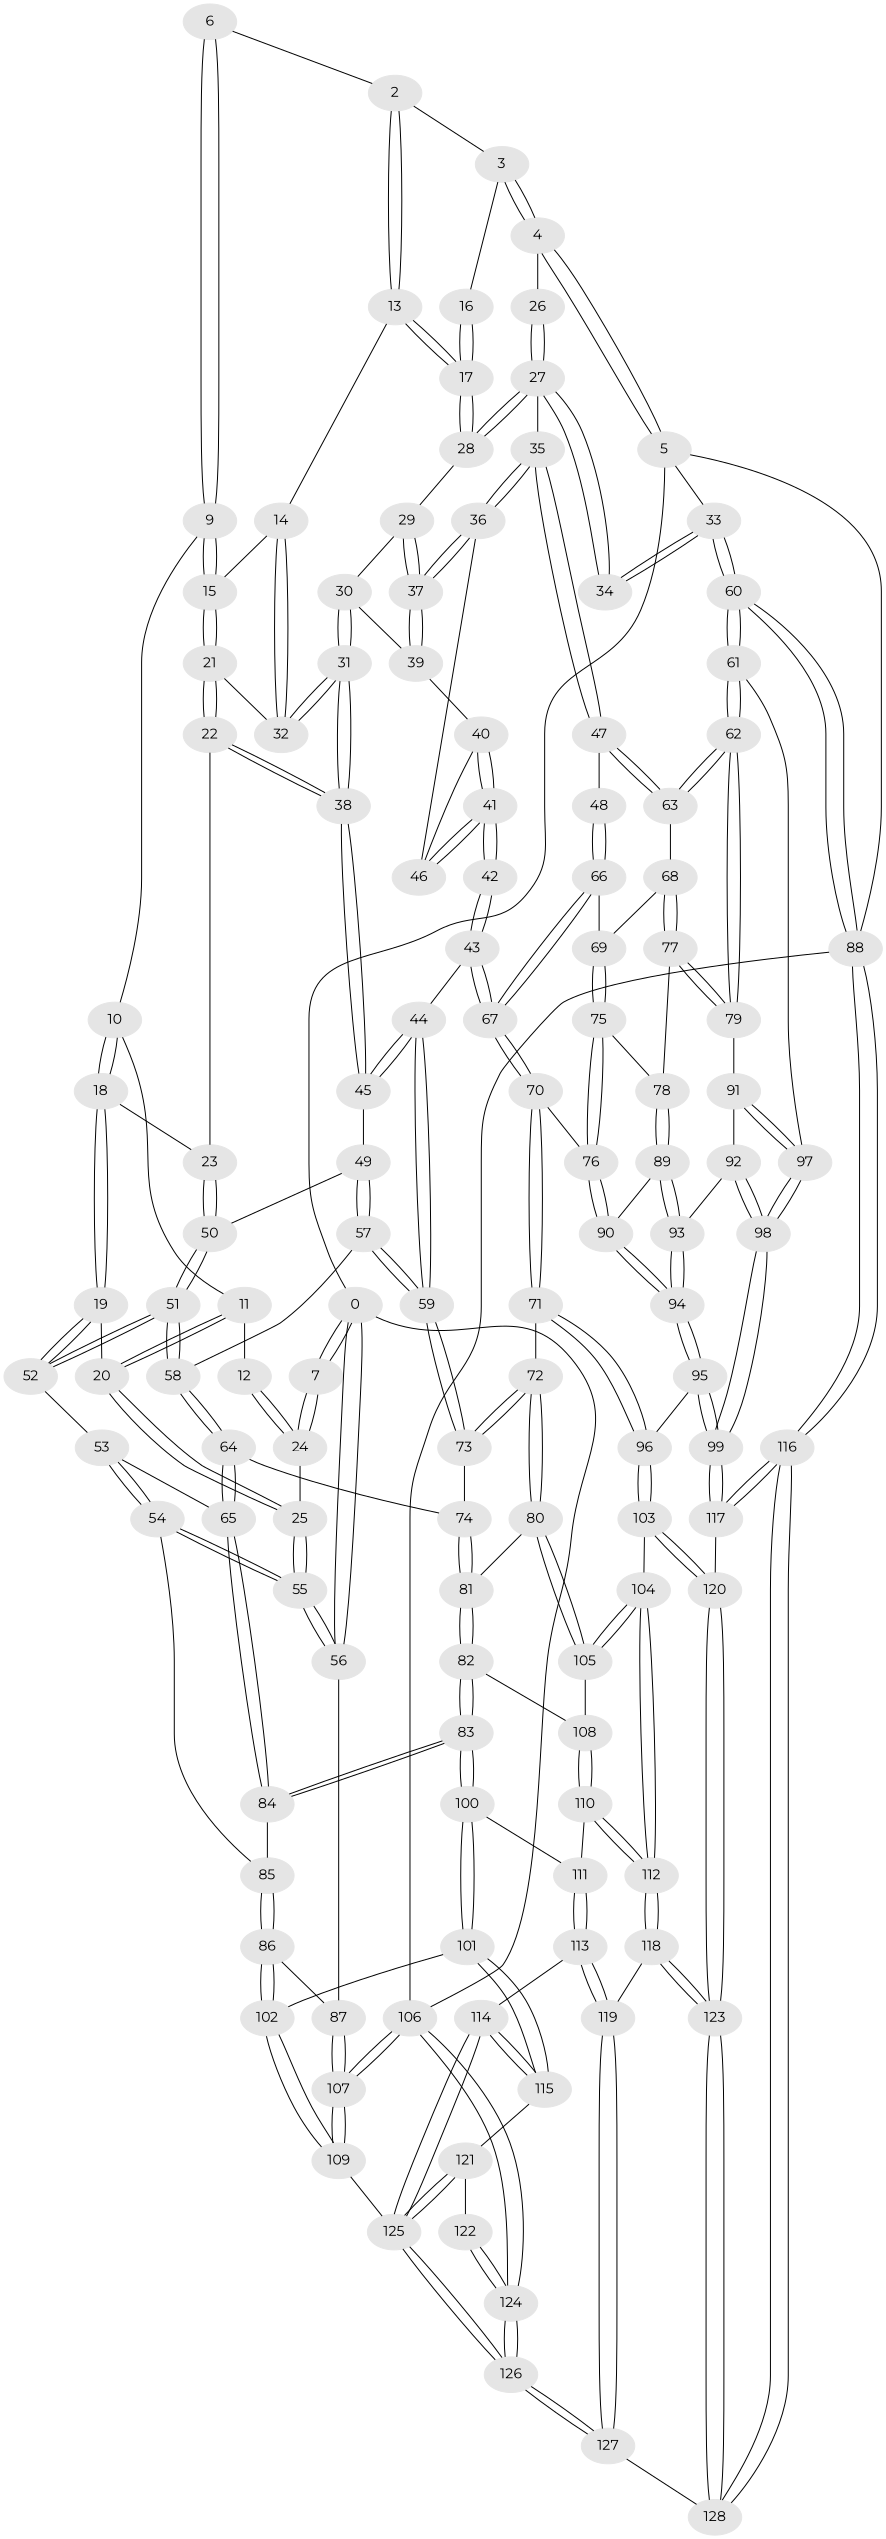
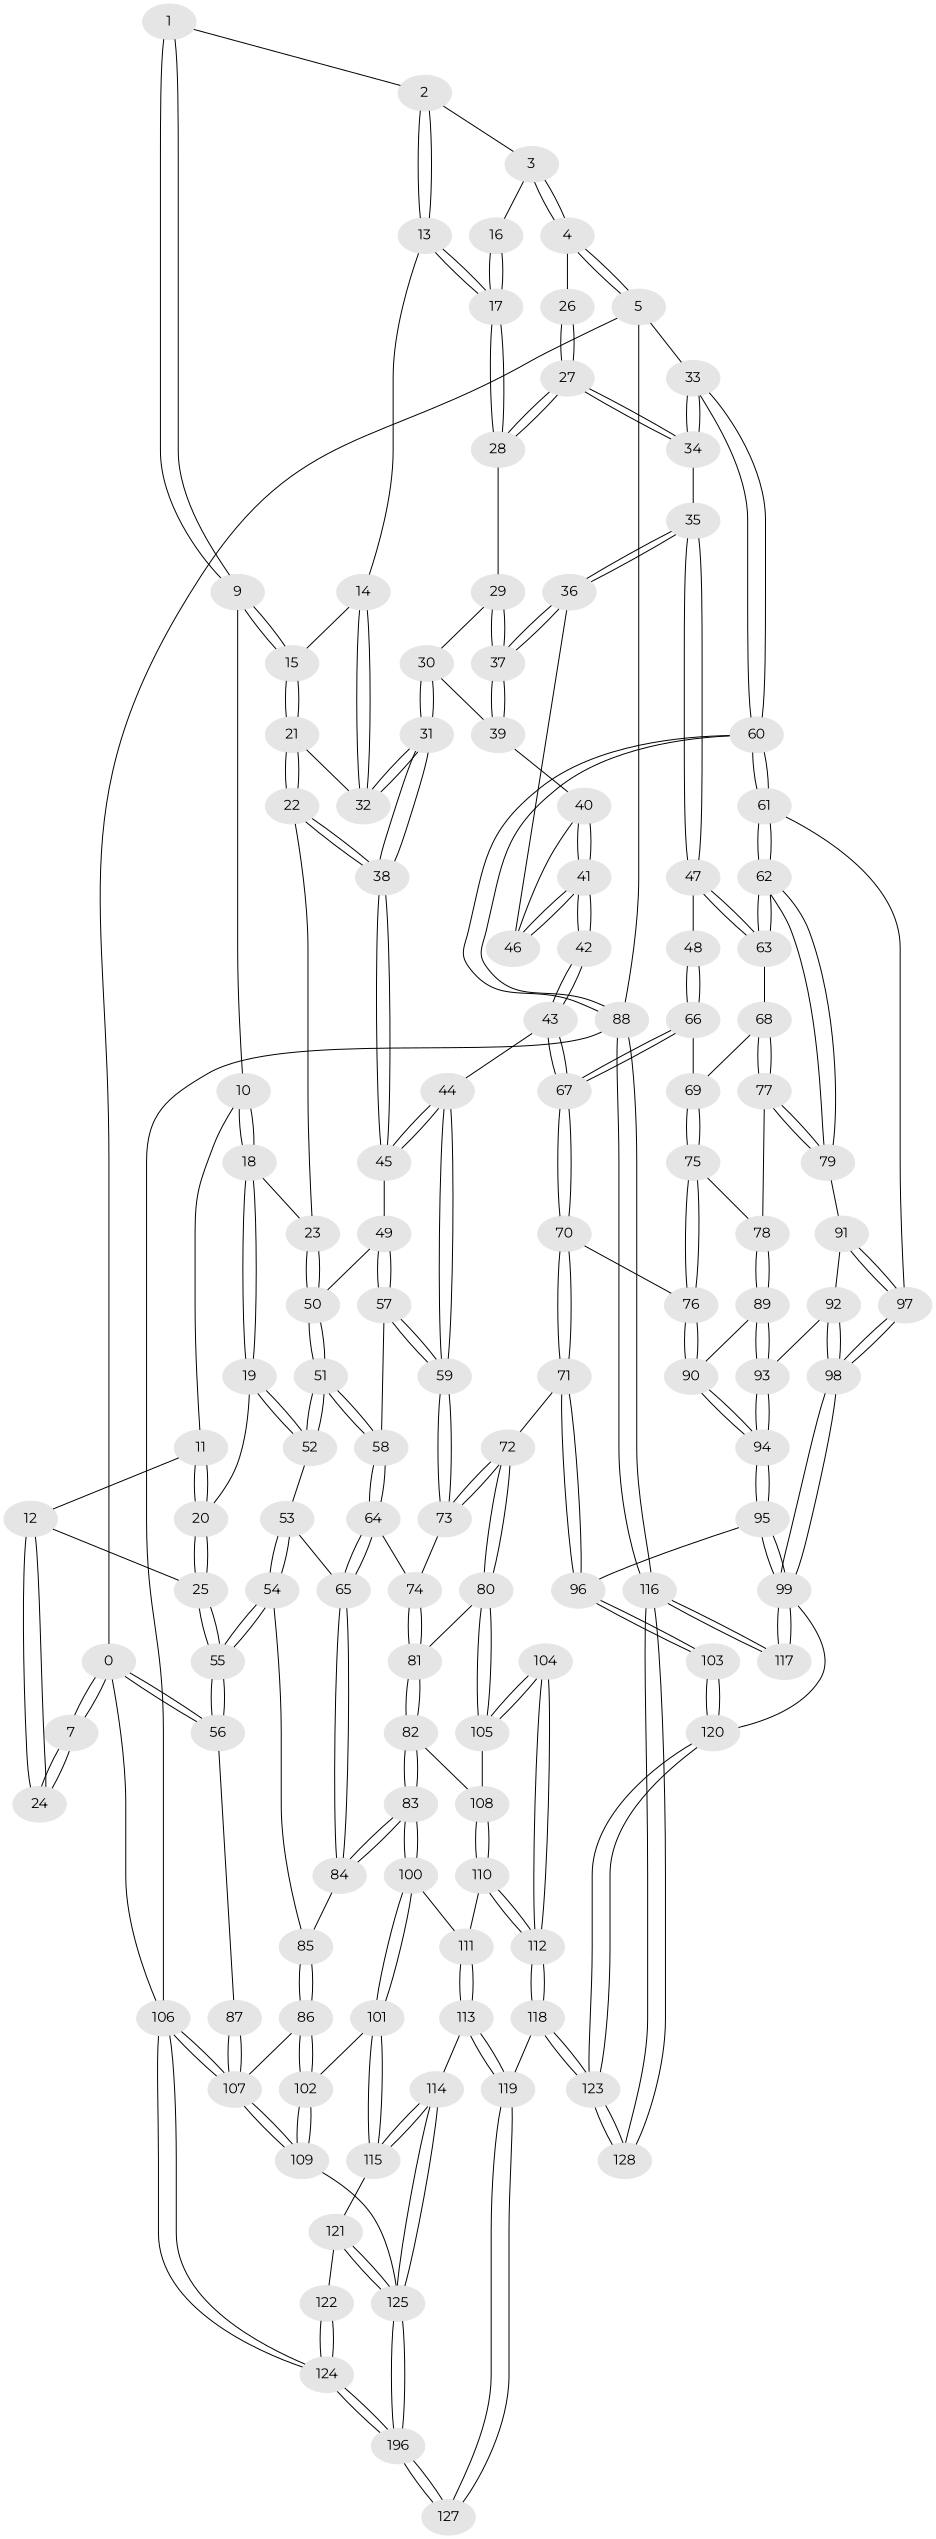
node "6": label "6" -> "1"
edge "27" -- "35": now "34" -- "35"
edge "24" -- "25": now "12" -- "25"
edge "103" -- "104": removed
edge "117" -- "120": now "99" -- "120"
edge "86" -- "87": now "86" -- "107"
node "126": label "126" -> "196"
edge "127" -- "128": removed
